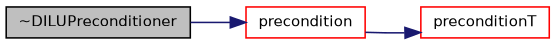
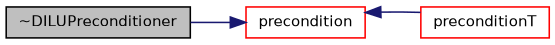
edge "precondition" -> "preconditionT": reversed
